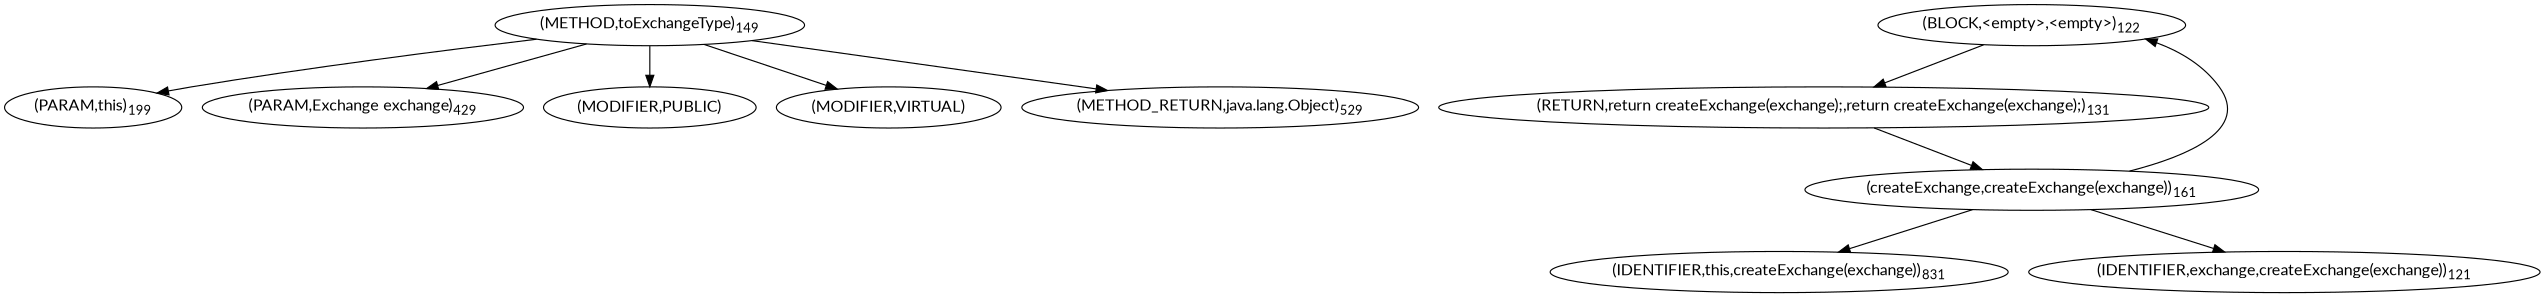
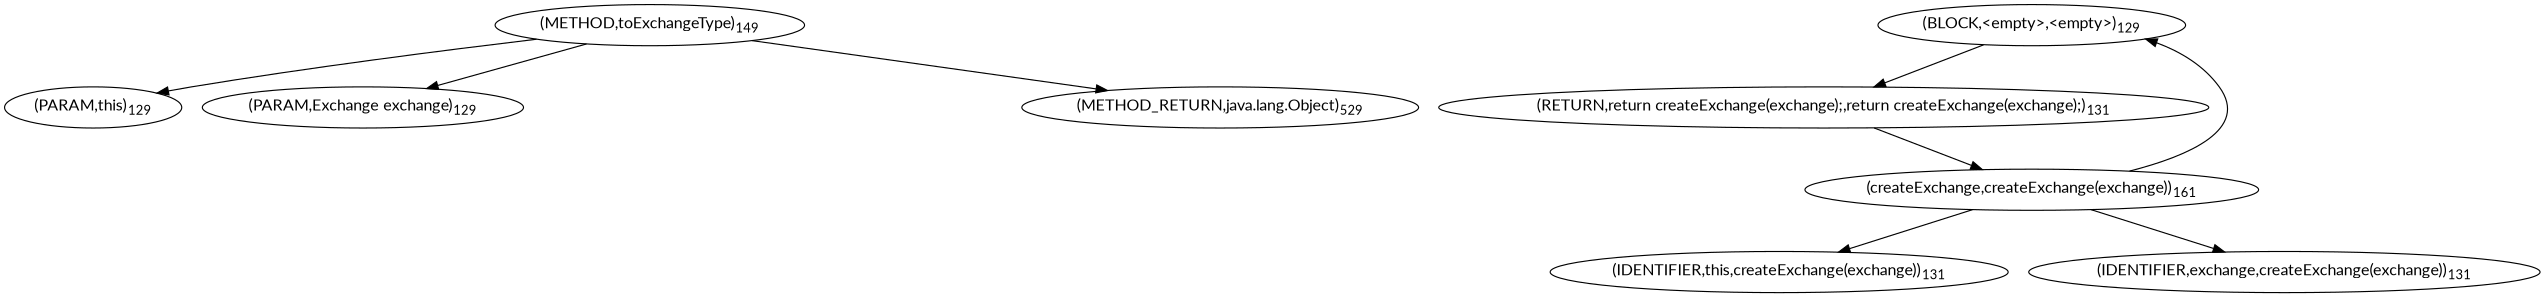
node "(BLOCK,<empty>,<empty>)": text "122" -> "129"
node "(PARAM,this)": text "199" -> "129"
node "(PARAM,Exchange exchange)": text "429" -> "129"
node "(MODIFIER,PUBLIC)": removed
node "(MODIFIER,VIRTUAL)": removed
node "(IDENTIFIER,this,createExchange(exchange))": text "831" -> "131"
node "(IDENTIFIER,exchange,createExchange(exchange))": text "121" -> "131"
